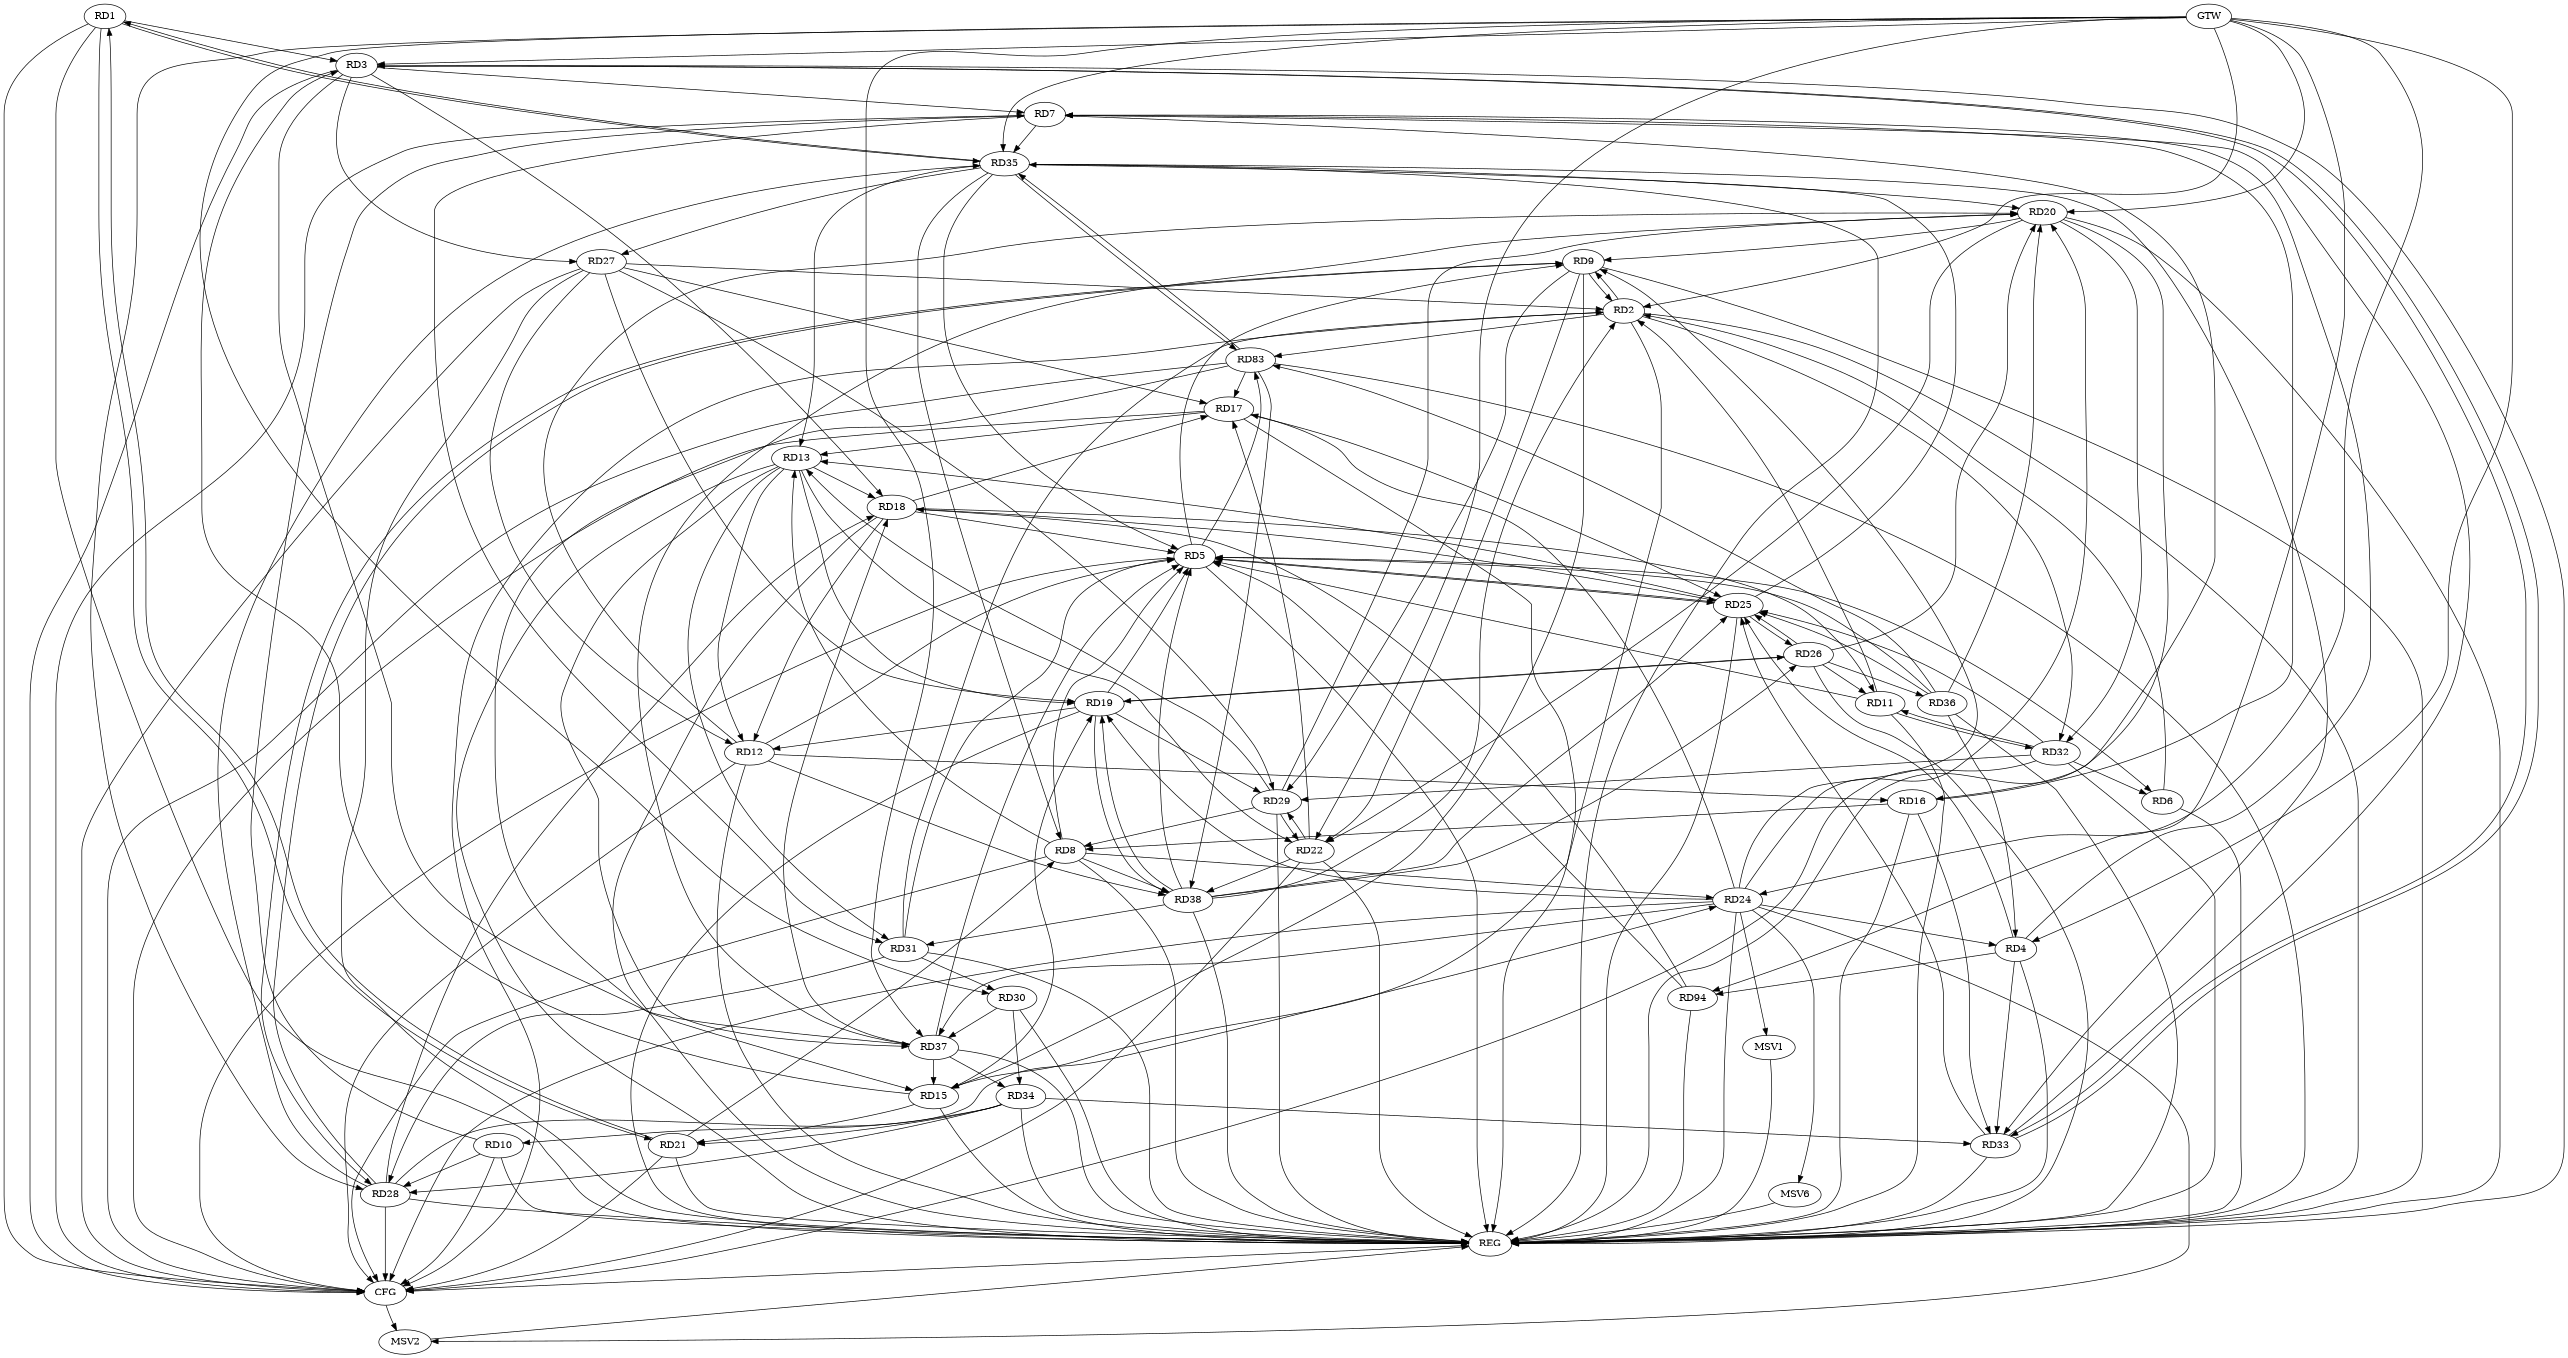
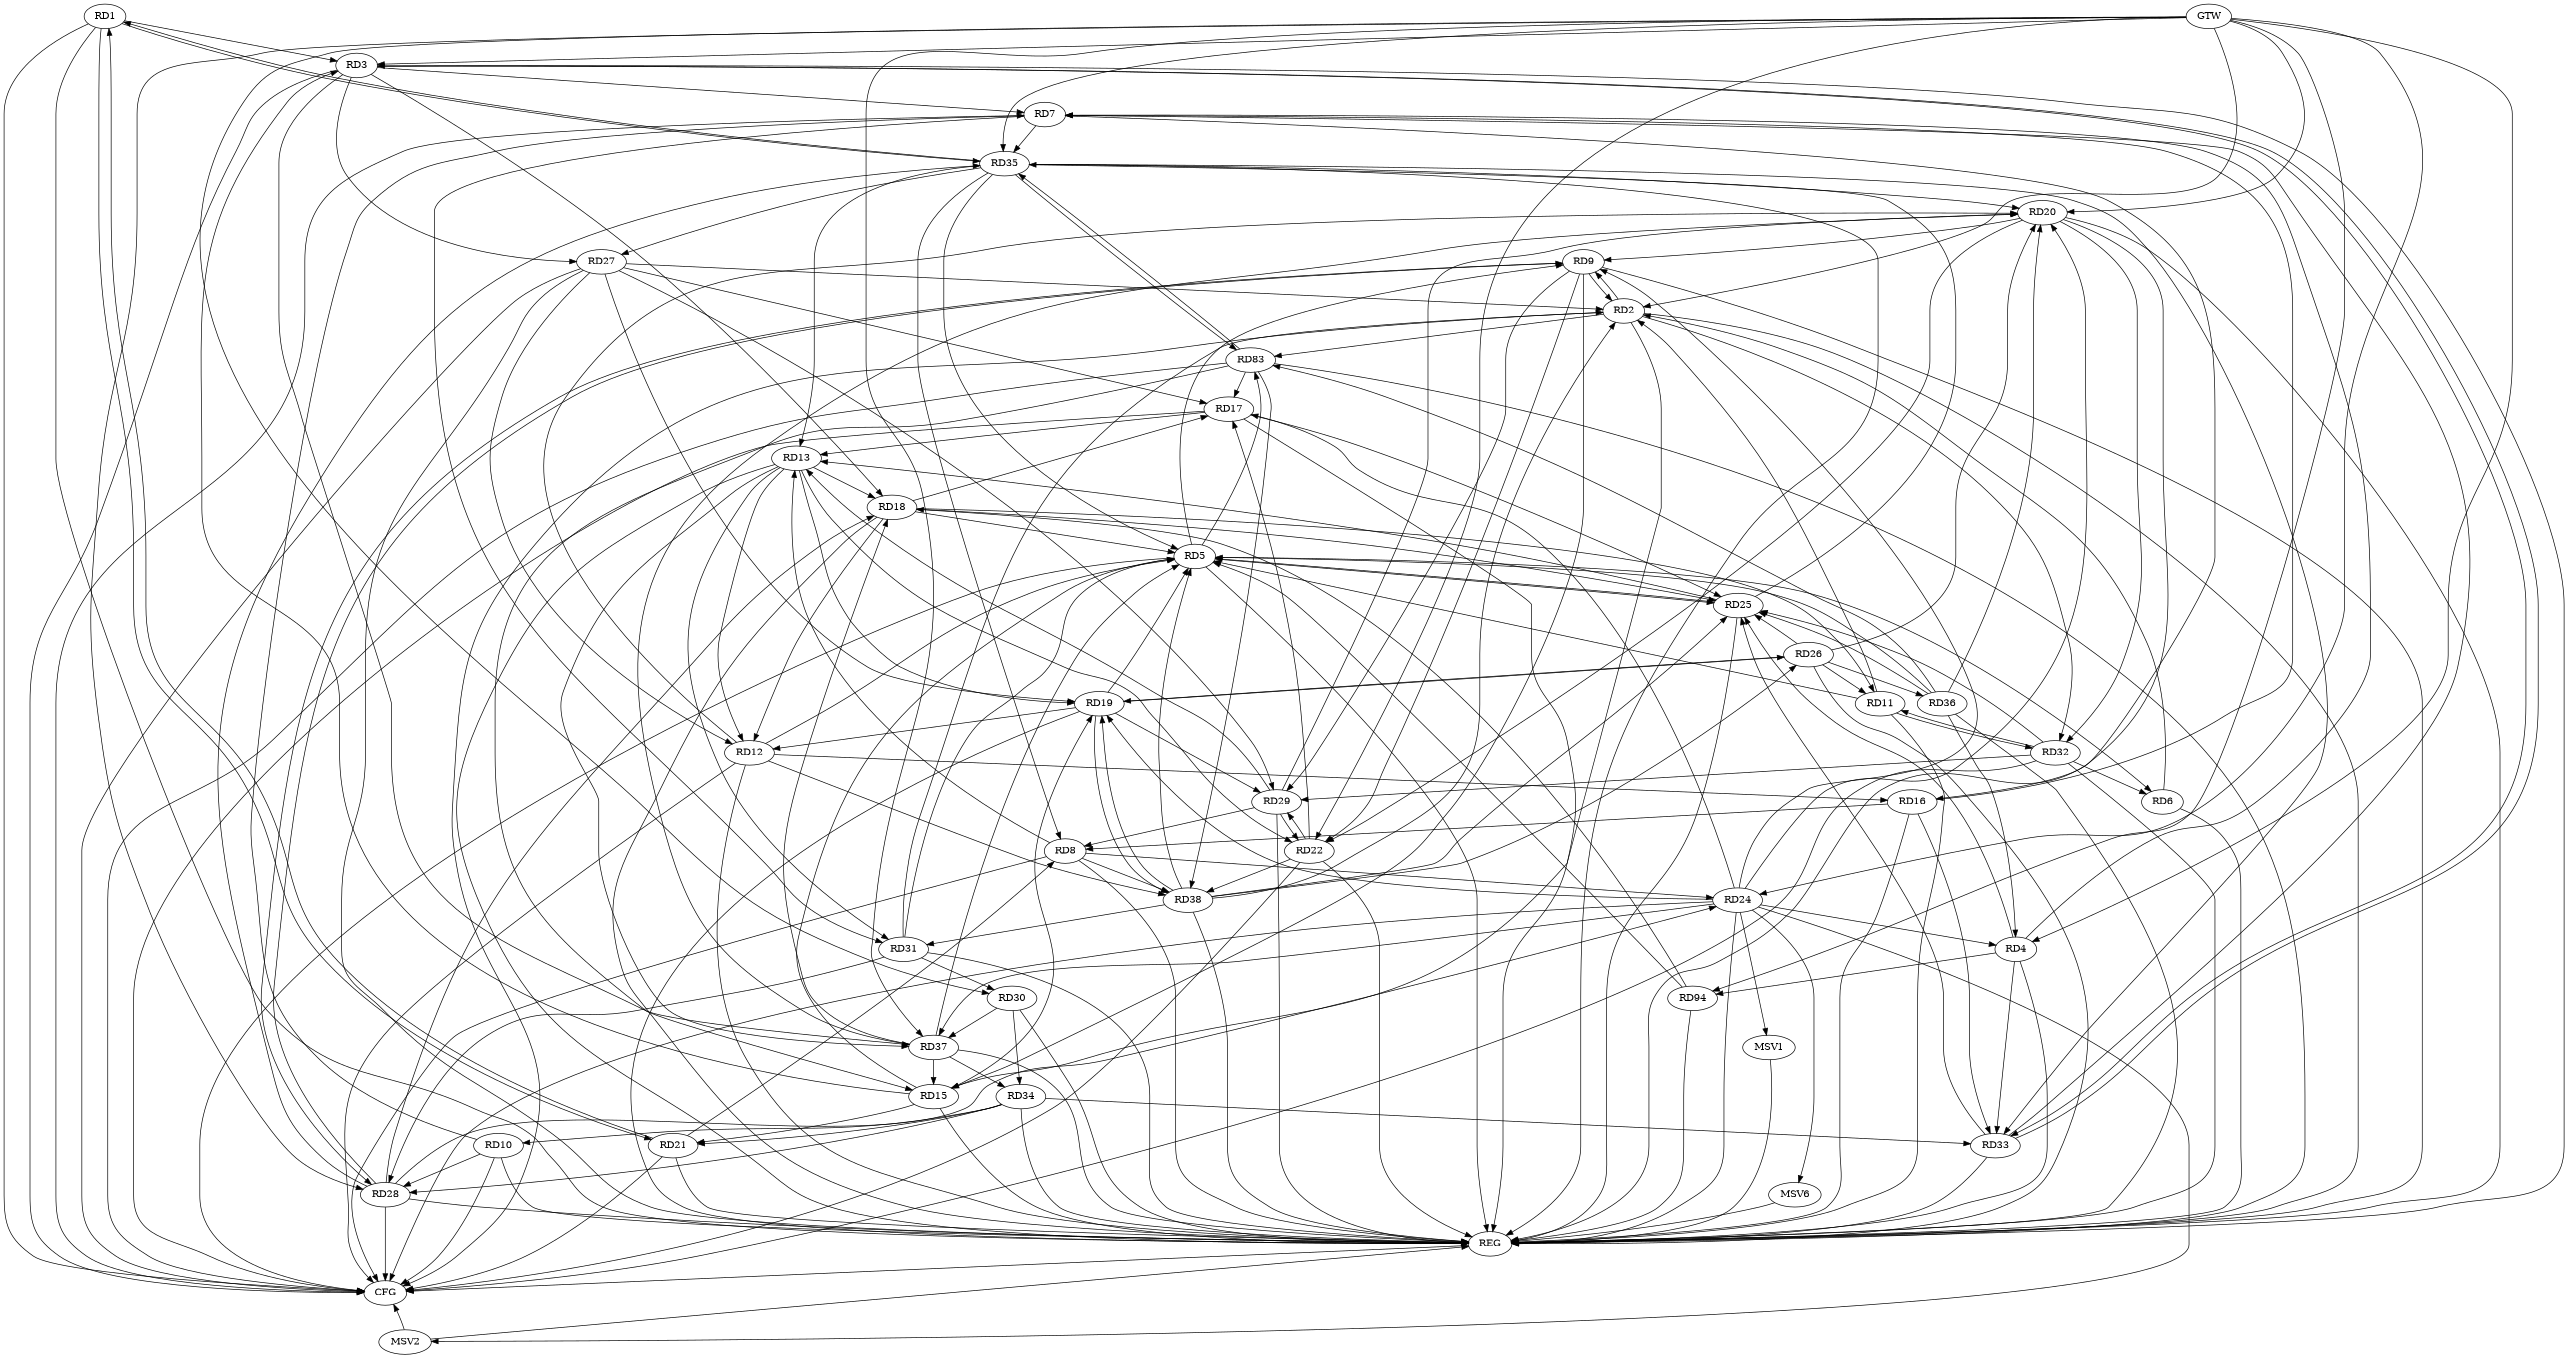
edge "RD25" -> "RD26": removed
edge "RD8" -> "RD5": now "RD15" -> "RD5"
edge "CFG" -> "MSV2": reversed
